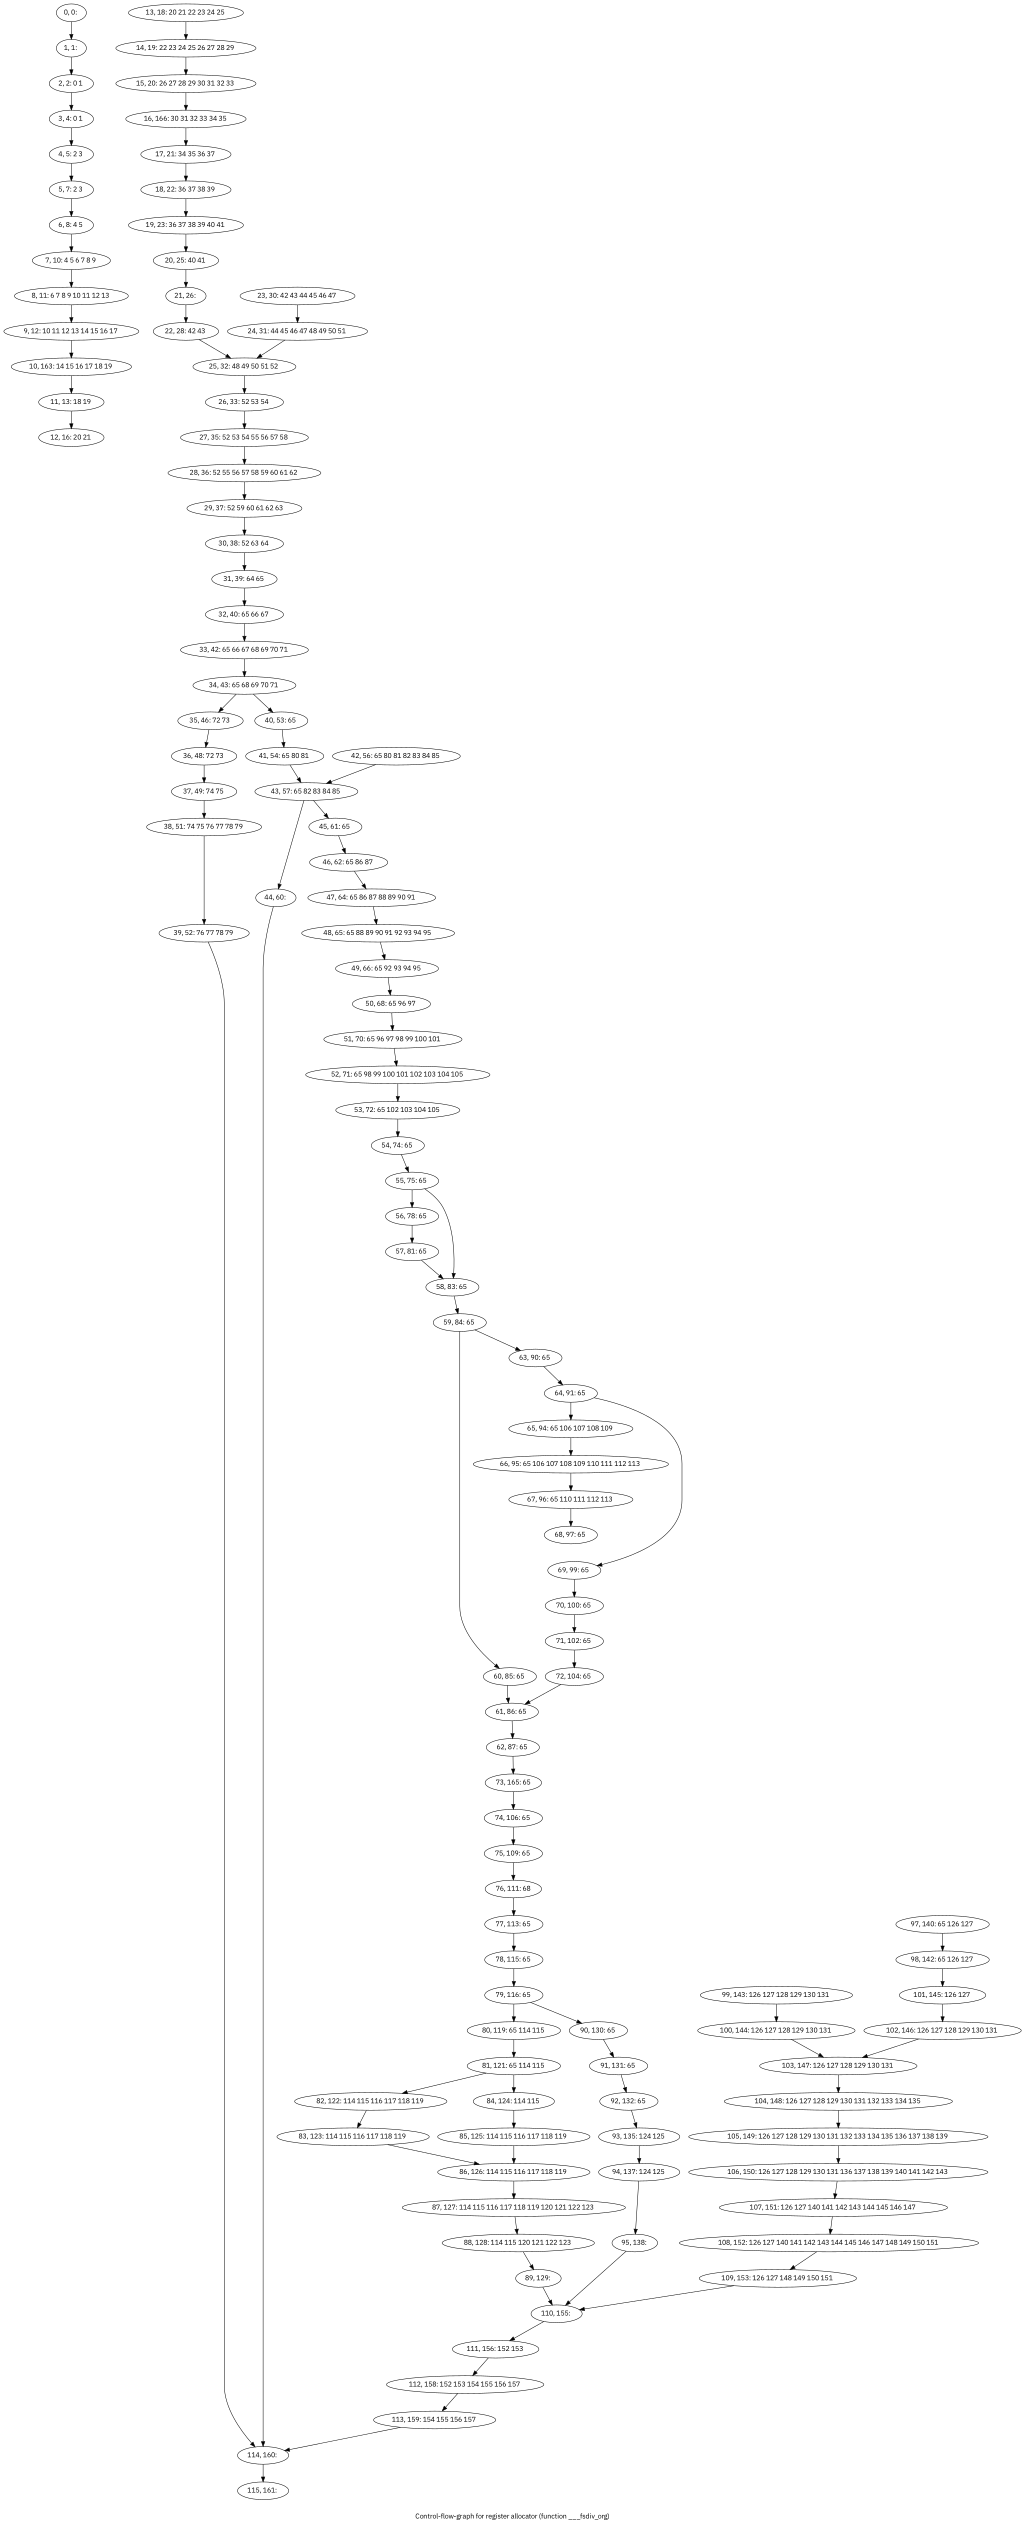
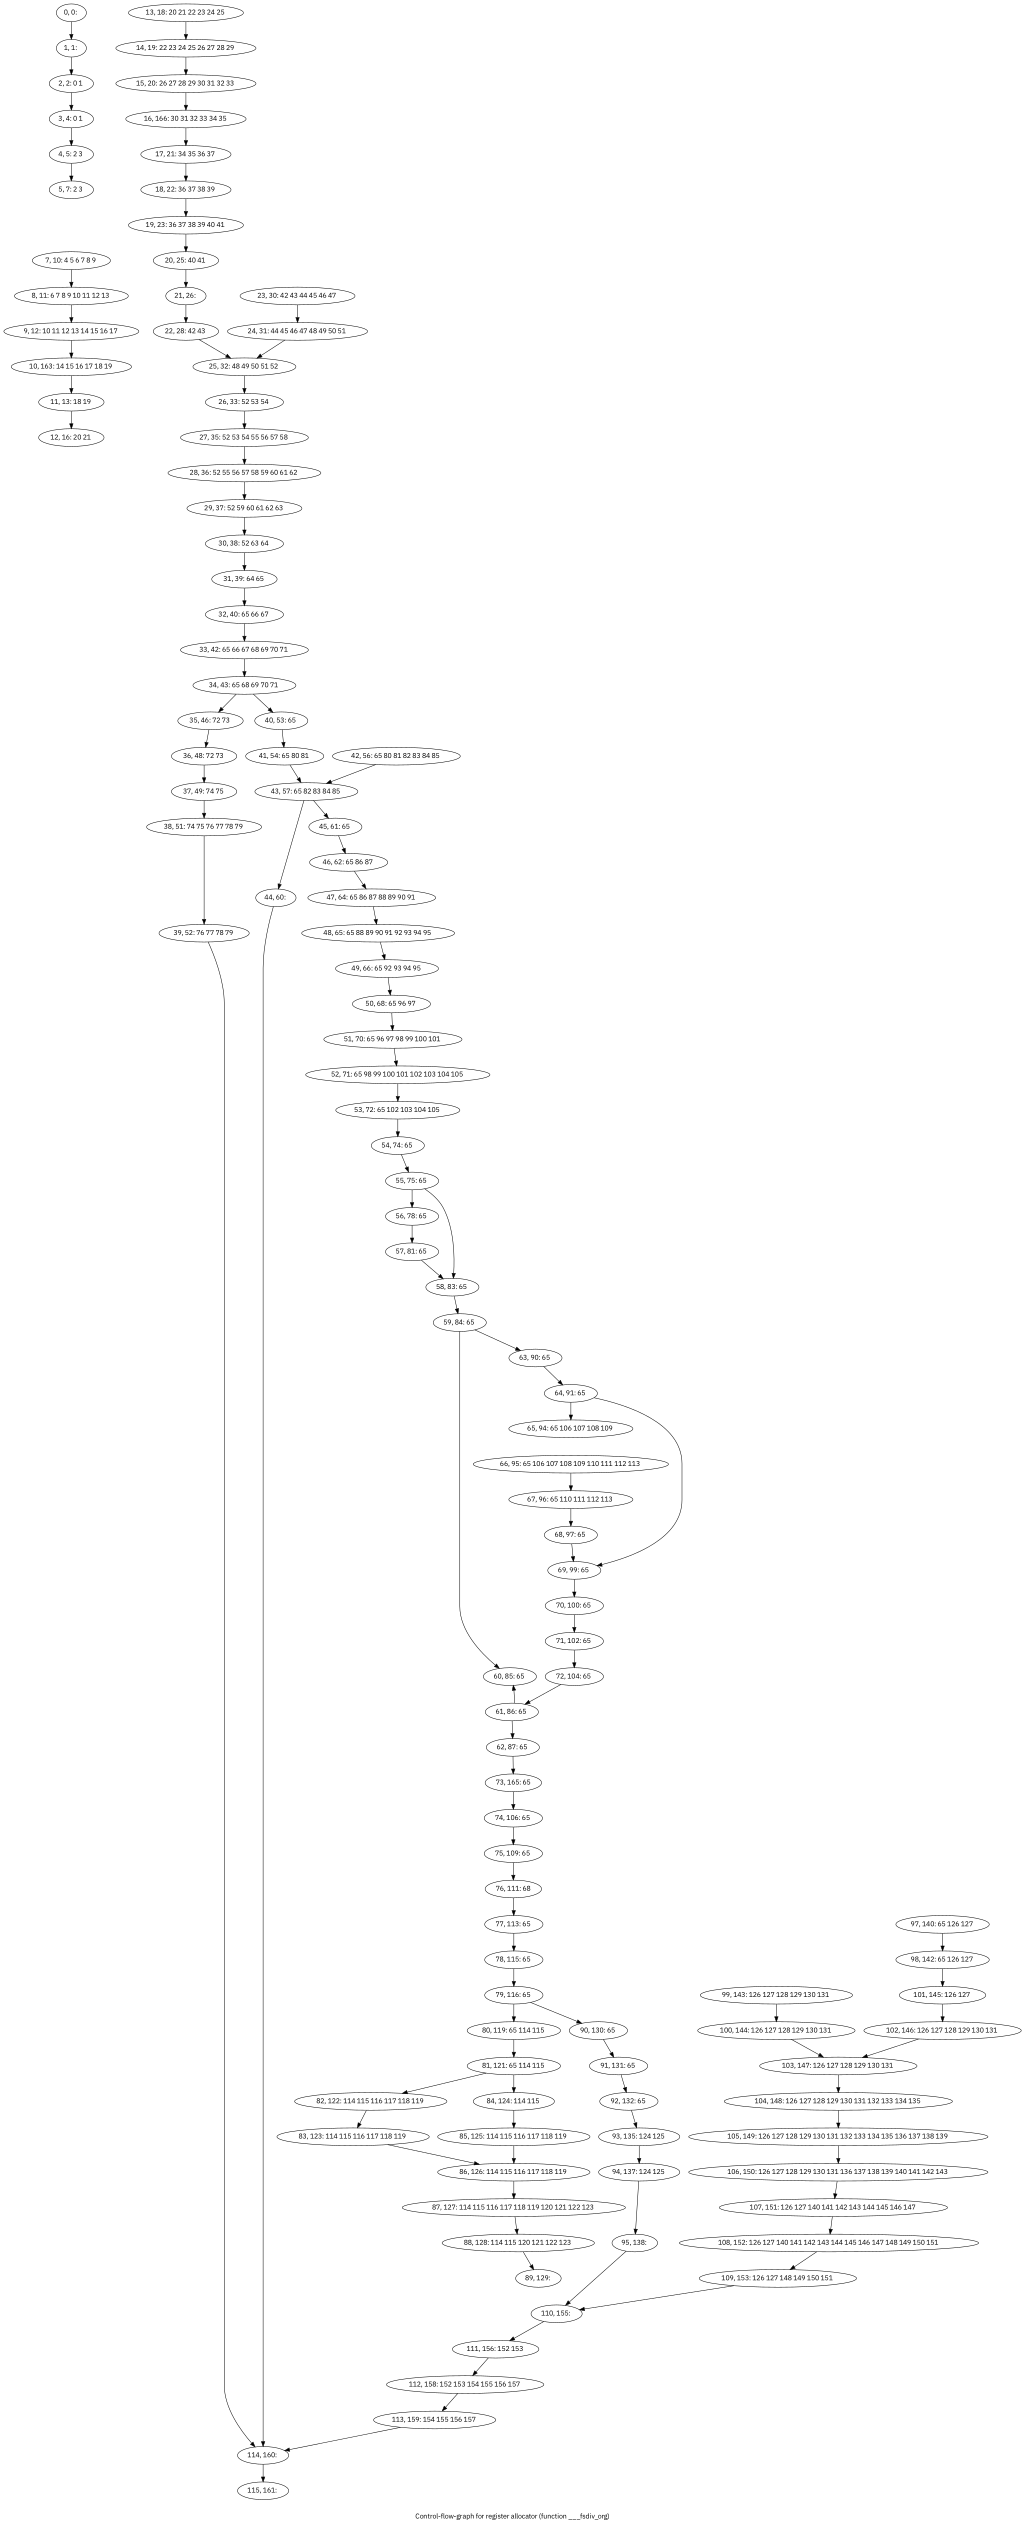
node "6, 8: 4 5": removed
edge "65, 94: 65 106 107 108 109" -> "66, 95: 65 106 107 108 109 110 111 112 113": removed
edge "68, 97: 65" -> "69, 99: 65": added
edge "60, 85: 65" -> "61, 86: 65": reversed
edge "89, 129:" -> "110, 155:": removed
